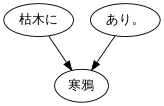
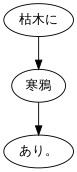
edge "あり。" -> "寒鴉": reversed
